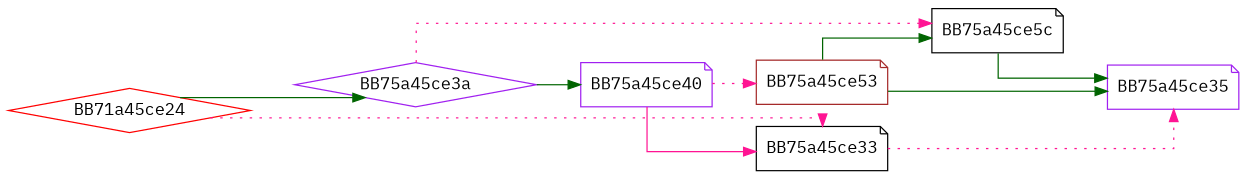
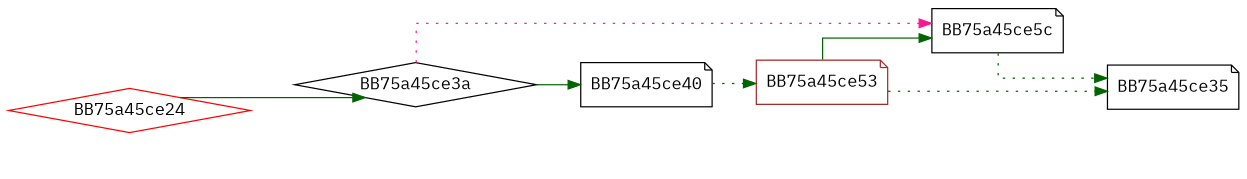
edge "BB75a45ce5c" -> "BB75a45ce35": style solid -> dotted
edge "BB75a45ce40" -> "BB75a45ce53": color deeppink -> darkgreen
node "BB75a45ce3a": color purple -> black
node "BB75a45ce40": color purple -> black
node "BB75a45ce35": color purple -> black
edge "BB75a45ce53" -> "BB75a45ce35": style solid -> dotted
node "BB71a45ce24": label "BB71a45ce24" -> "BB75a45ce24"
node "BB75a45ce33": removed
